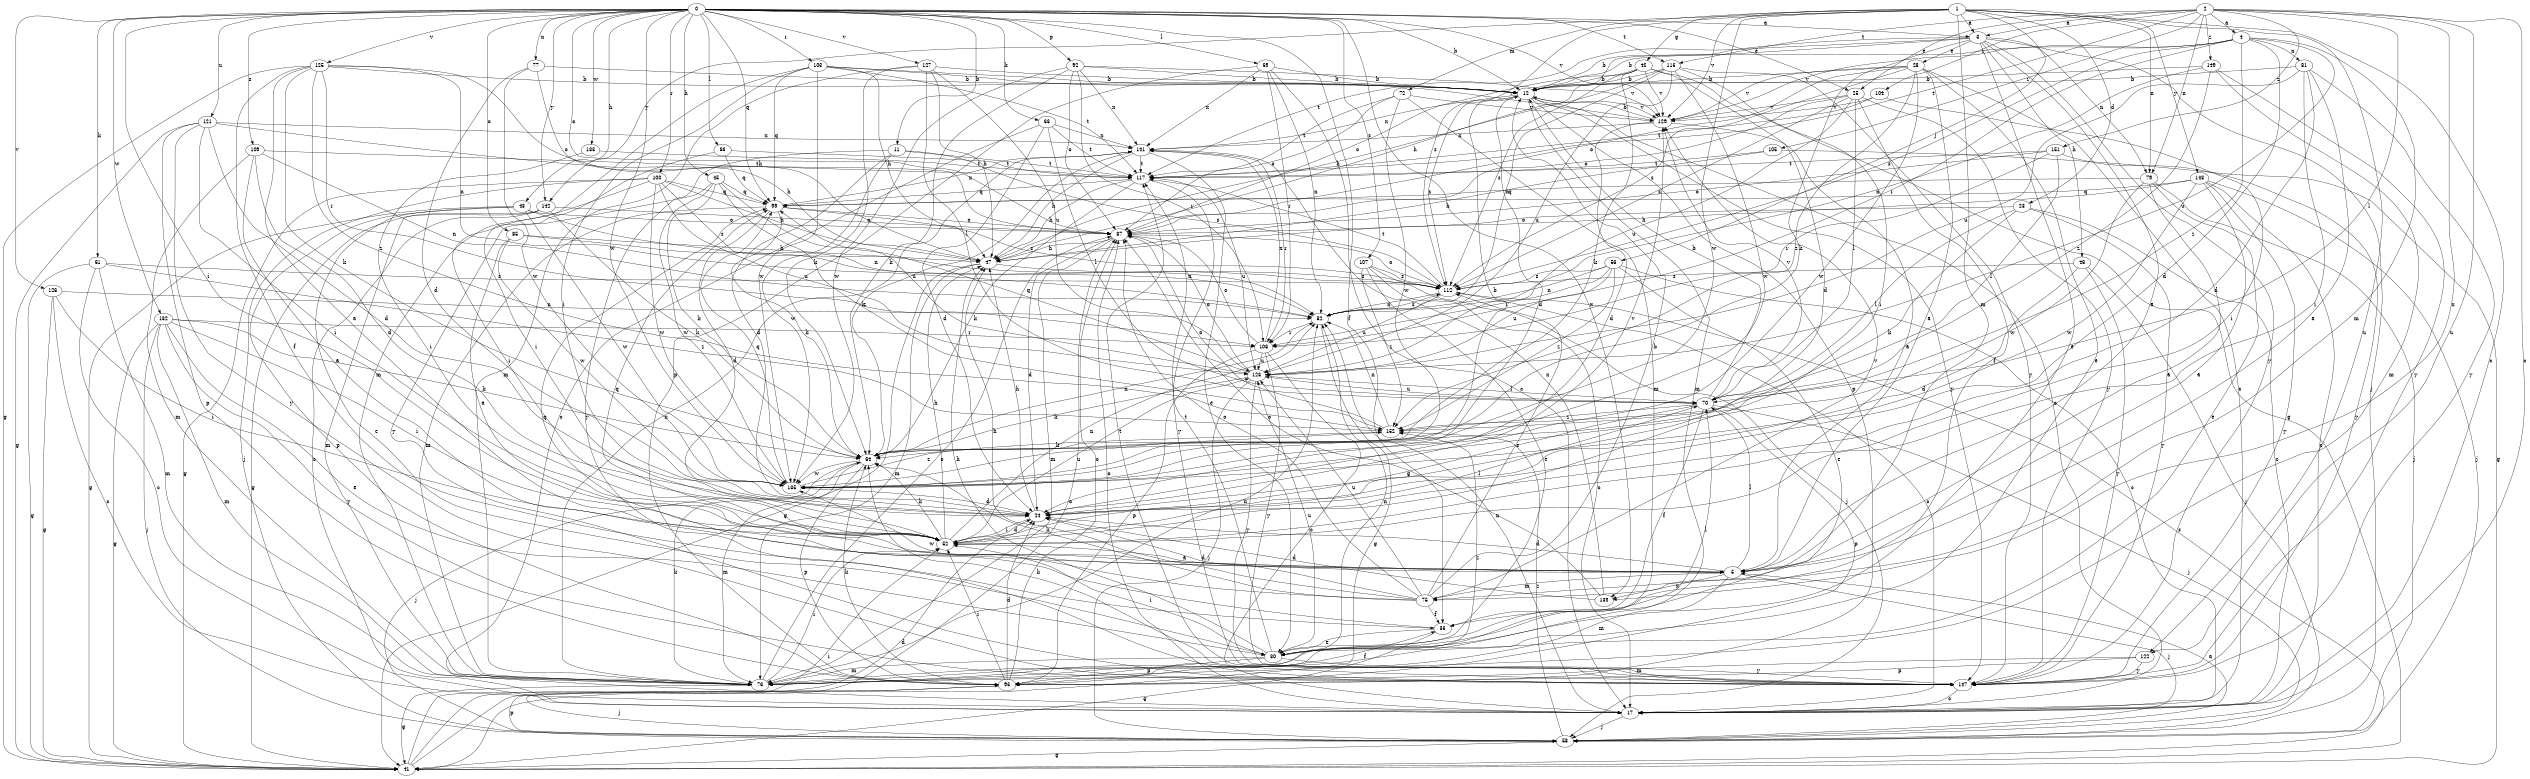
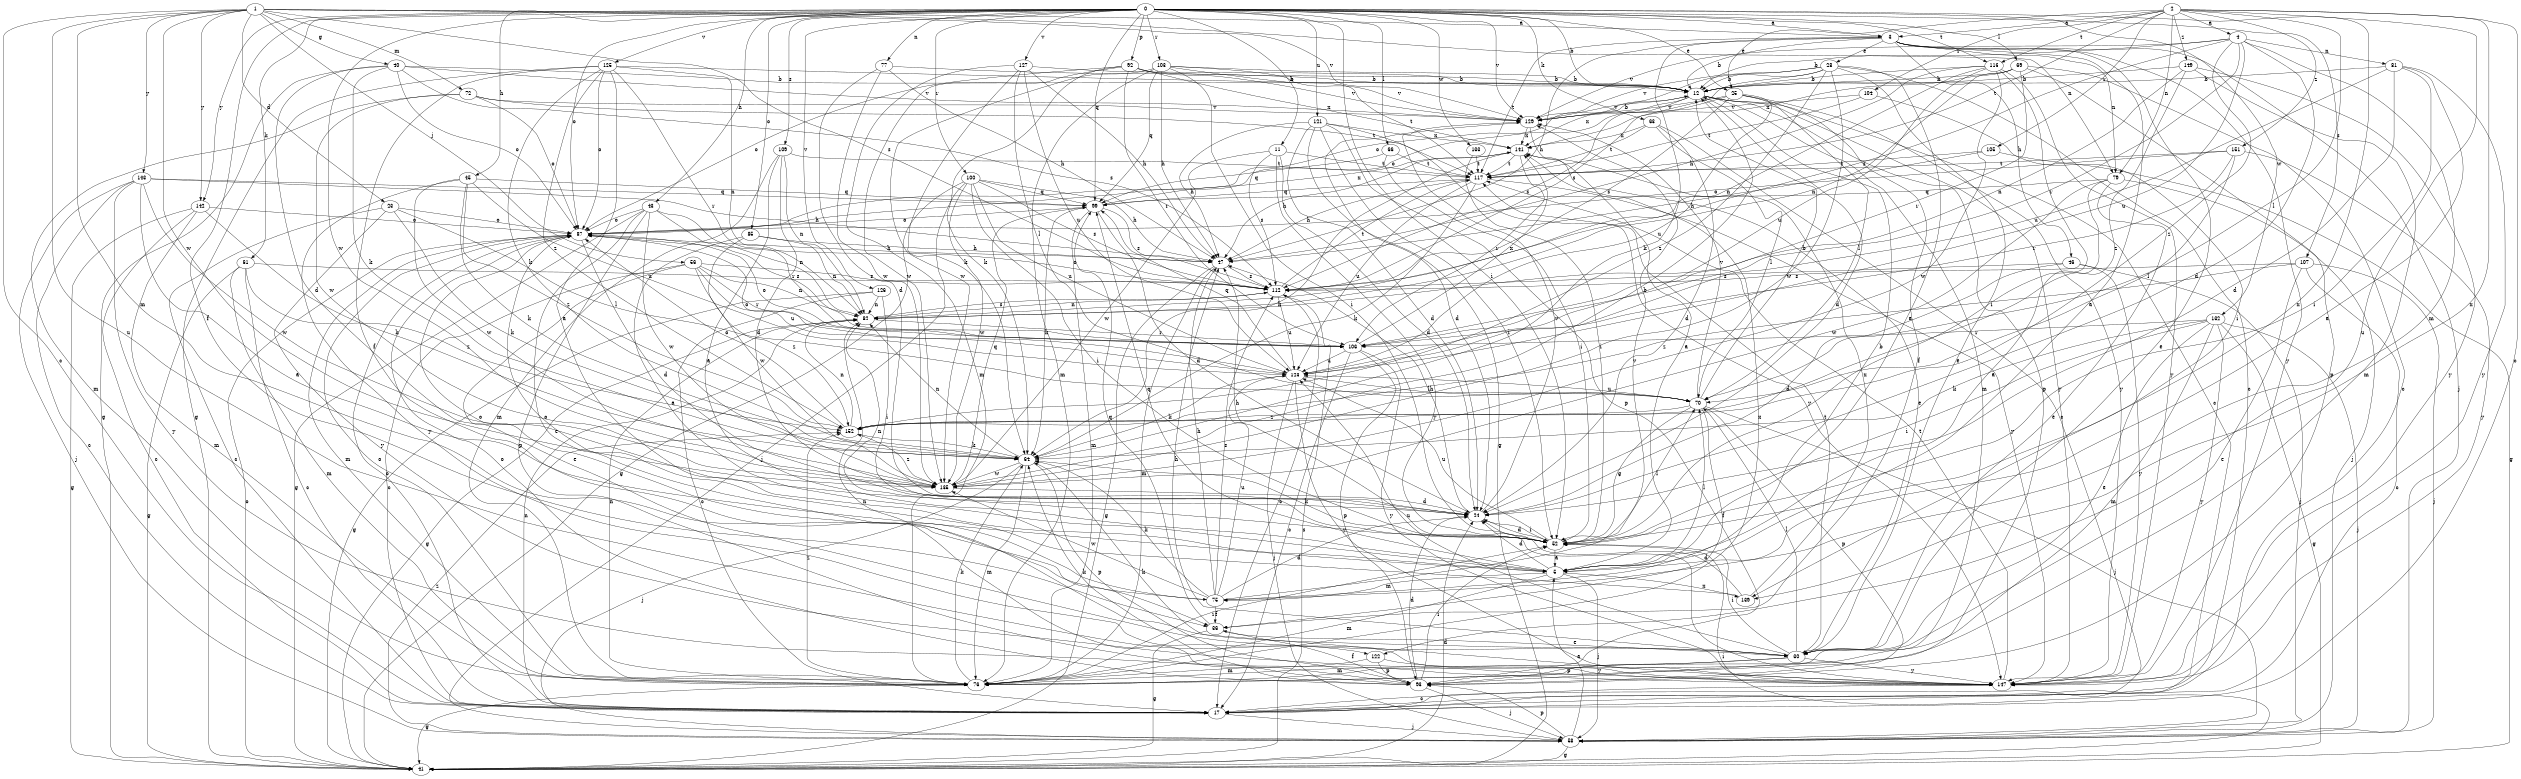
edge "43" -> "106": added, label "r"
